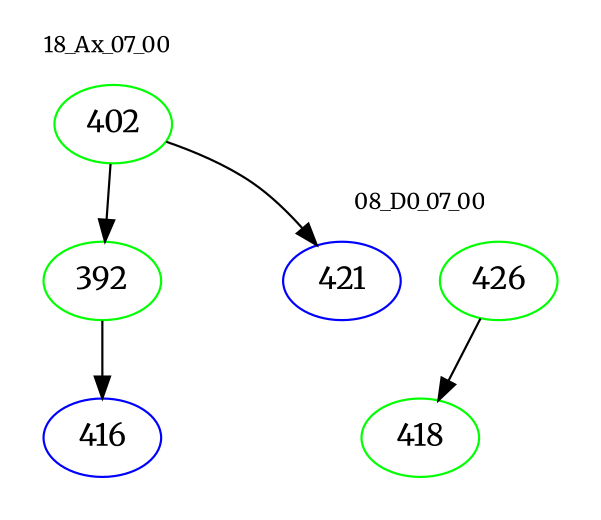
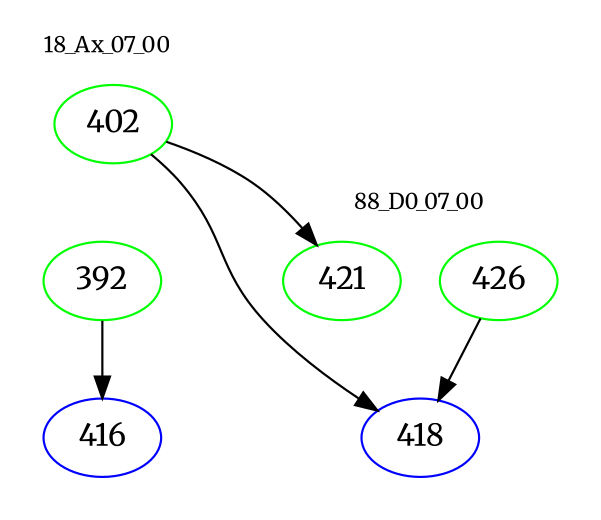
edge "402" -> "392": now "402" -> "418"
cluster "08_D0_07_00": label "08_D0_07_00" -> "88_D0_07_00"
node "421": color blue -> green
node "418": color green -> blue
